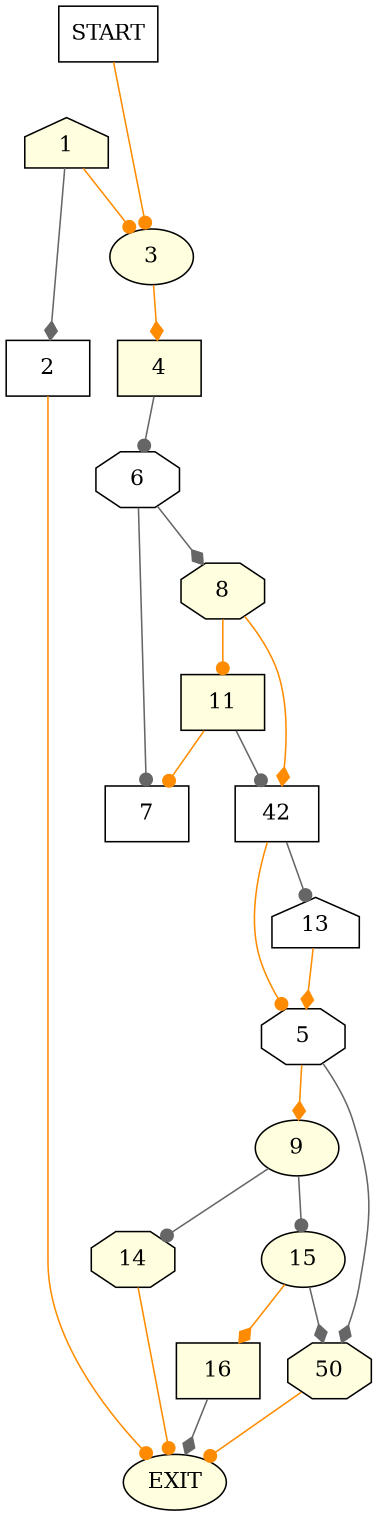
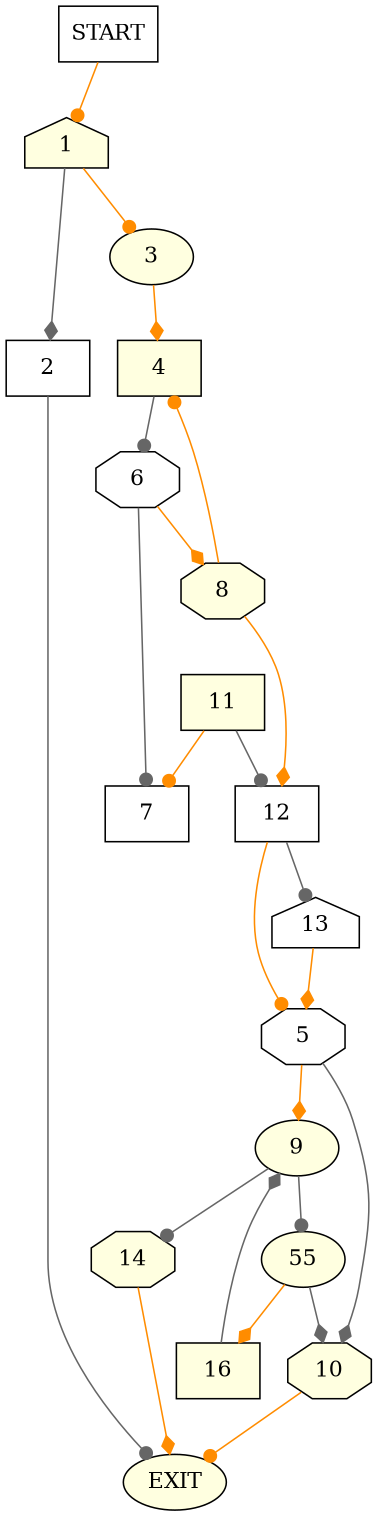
edge "START" -> "3": now "START" -> "1"
edge "6" -> "8": color gray40 -> darkorange
edge "8" -> "11": now "8" -> "4"
node "42": label "42" -> "12"
edge "2" -> "EXIT": color darkorange -> gray40
node "15": label "15" -> "55"
edge "14" -> "EXIT": arrowhead dot -> diamond
node "50": label "50" -> "10"
edge "16" -> "EXIT": now "16" -> "9"
